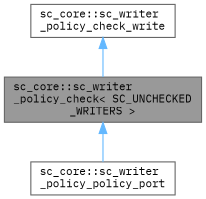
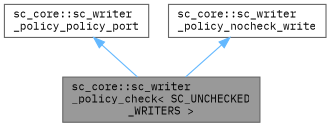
node "sc_core::sc_writer _policy_check_write": label "sc_core::sc_writer _policy_check_write" -> "sc_core::sc_writer _policy_nocheck_write"
edge "sc_core::sc_writer _policy_policy_port" -> "sc_core::sc_writer _policy_check< SC_UNCHECKED _WRITERS >": reversed
